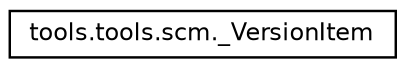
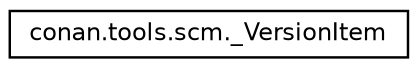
node "tools.tools.scm._VersionItem": label "tools.tools.scm._VersionItem" -> "conan.tools.scm._VersionItem"
